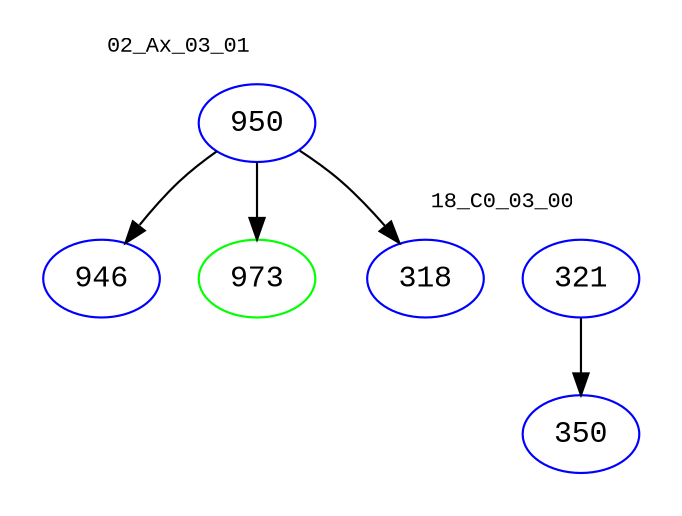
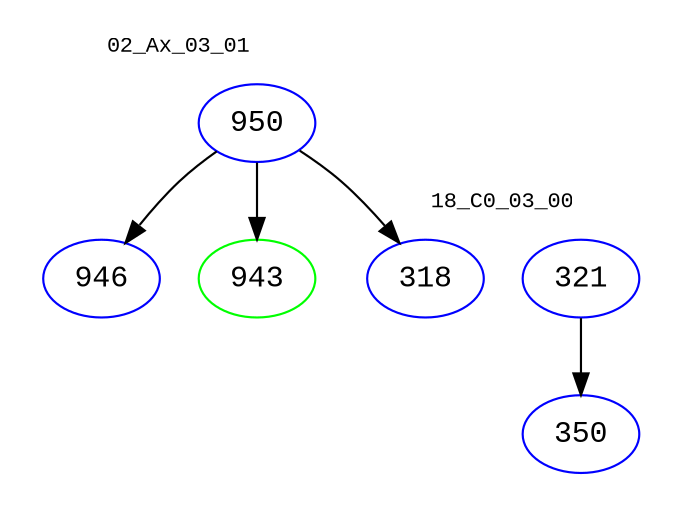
node "973": label "973" -> "943"
